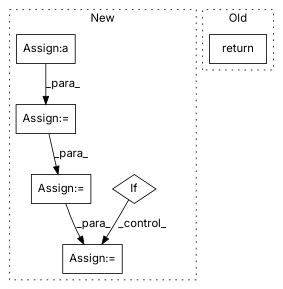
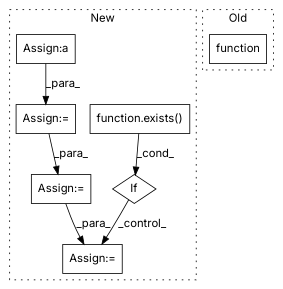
node "return": label "return" -> "function"
node "function.exists()": added
